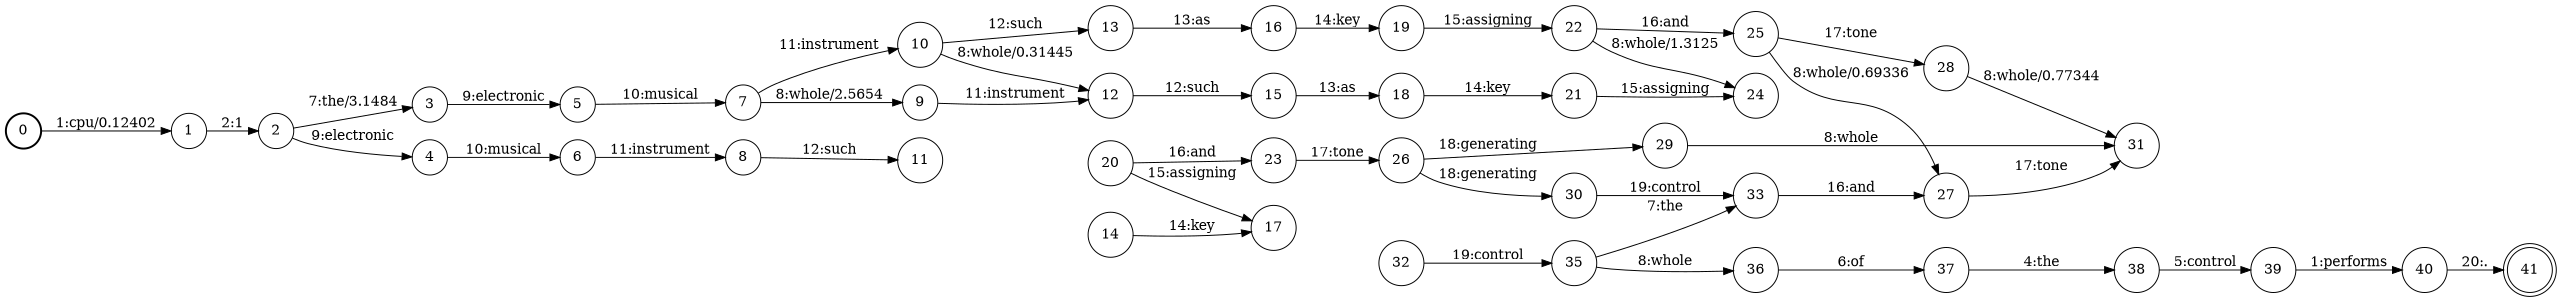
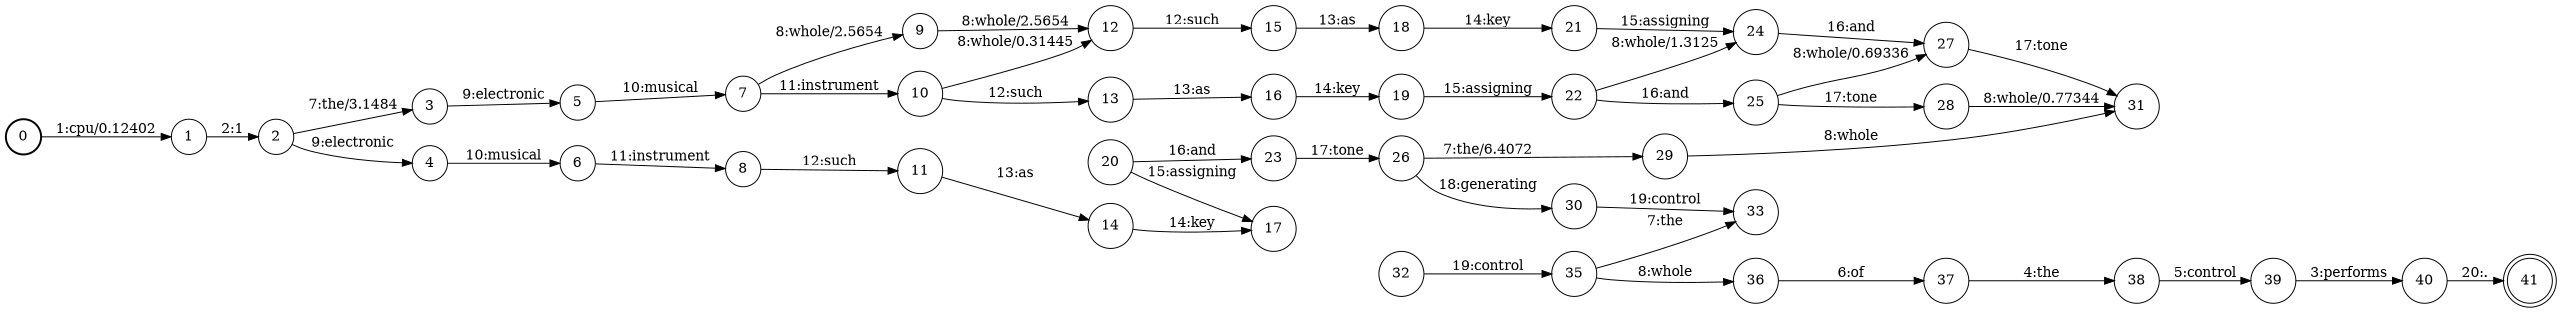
edge "9" -> "12": label "11:instrument" -> "8:whole/2.5654"
edge "26" -> "29": label "18:generating" -> "7:the/6.4072"
edge "33" -> "27": now "24" -> "27"
edge "11" -> "14": added, label "13:as"
edge "39" -> "40": label "1:performs" -> "3:performs"
